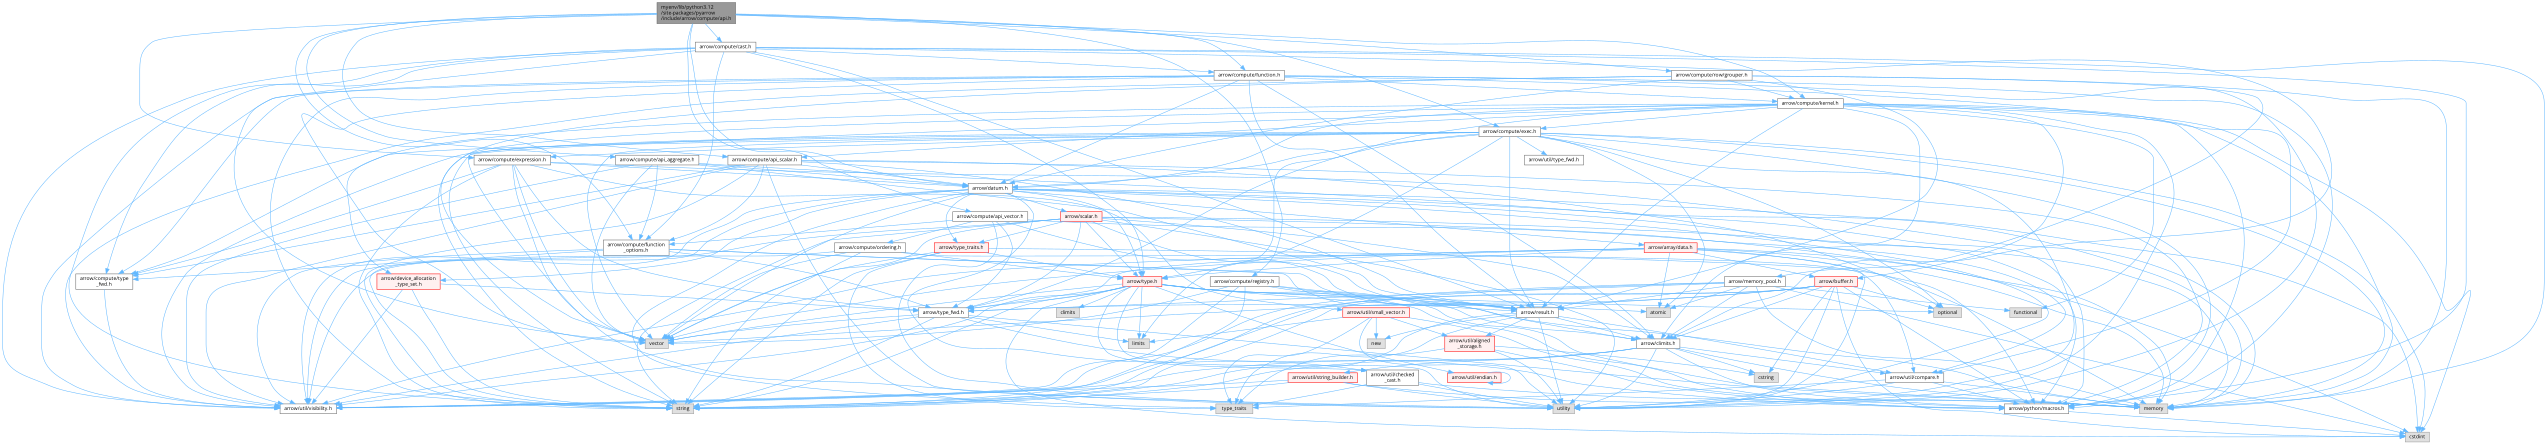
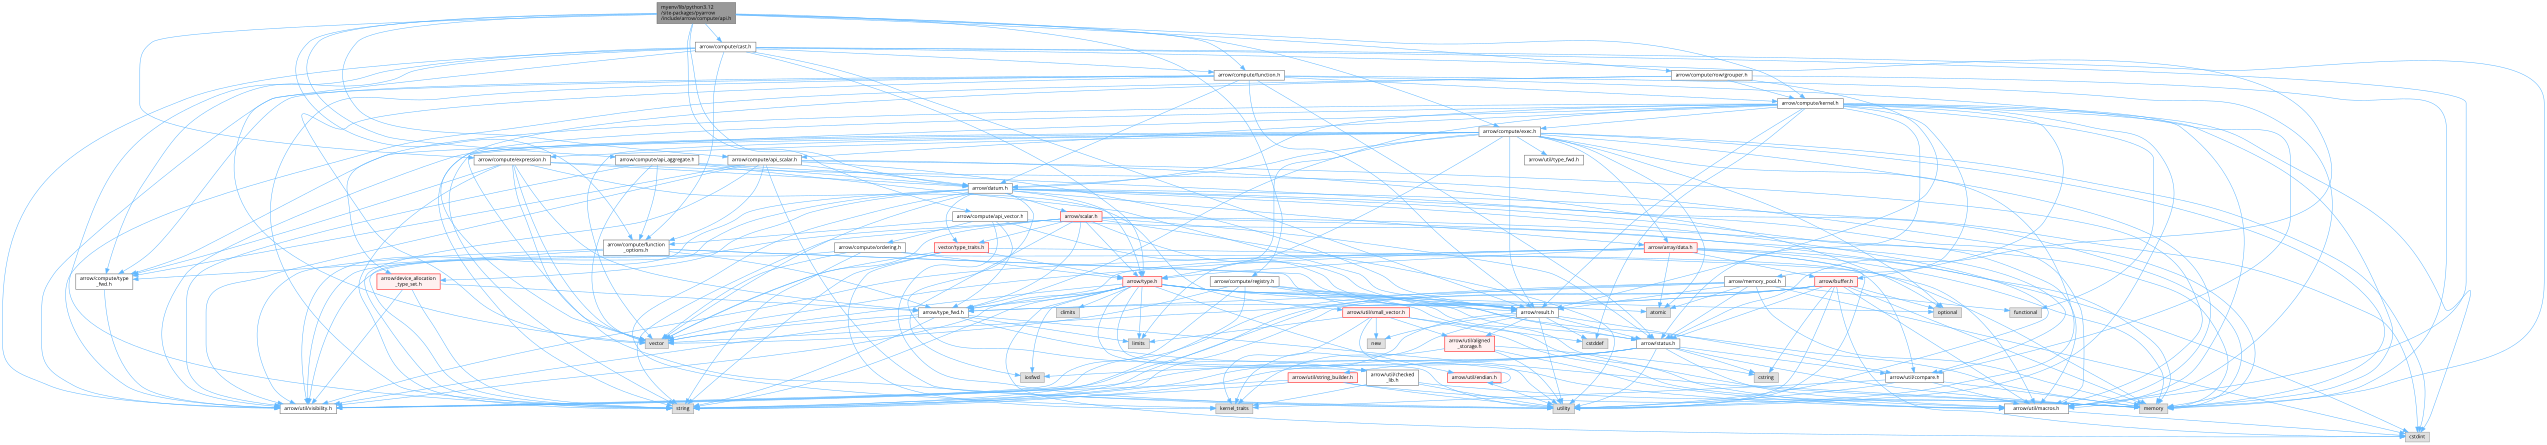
edge "arrow/compute/row/grouper.h" -> "arrow/memory_pool.h": now "arrow/compute/kernel.h" -> "arrow/memory_pool.h"
edge "arrow/compute/function.h" -> "utility": now "arrow/util/endian.h" -> "utility"
edge "arrow/compute/row/grouper.h" -> "arrow/datum.h": removed
edge "arrow/compute/exec.h" -> "arrow/array/data.h": added
node "arrow/type_traits.h": label "arrow/type_traits.h" -> "vector/type_traits.h"
node "cstddef": added
node "arrow/climits.h": label "arrow/climits.h" -> "arrow/status.h"
edge "arrow/buffer.h" -> "memory": added
node "iosfwd": added
node "arrow/util/checked _cast.h": label "arrow/util/checked _cast.h" -> "arrow/util/checked _lib.h"
node "type_traits": label "type_traits" -> "kernel_traits"
node "arrow/python/macros.h": label "arrow/python/macros.h" -> "arrow/util/macros.h"
